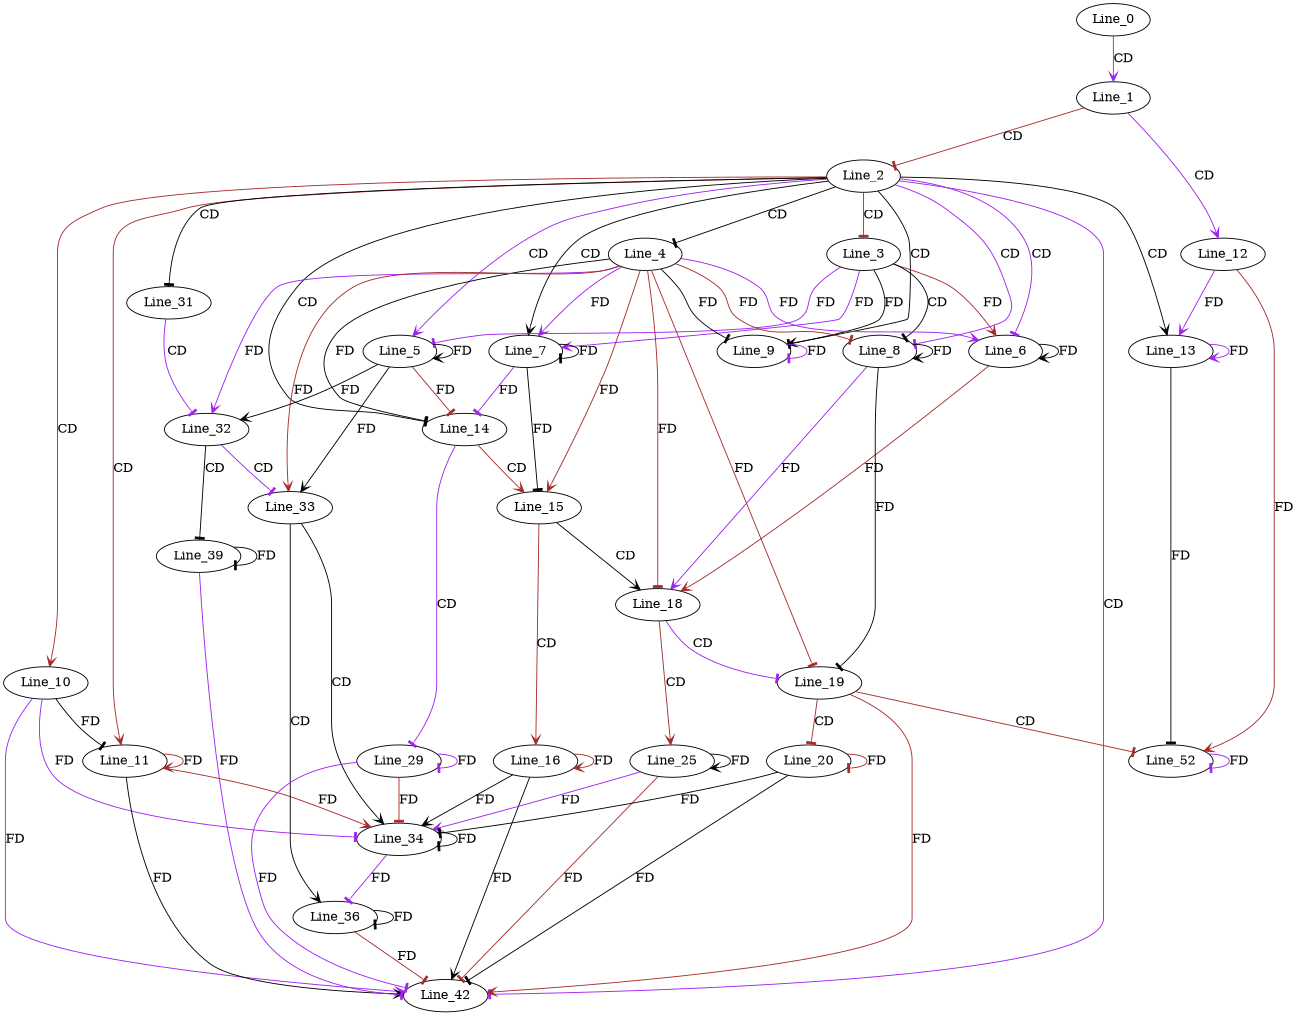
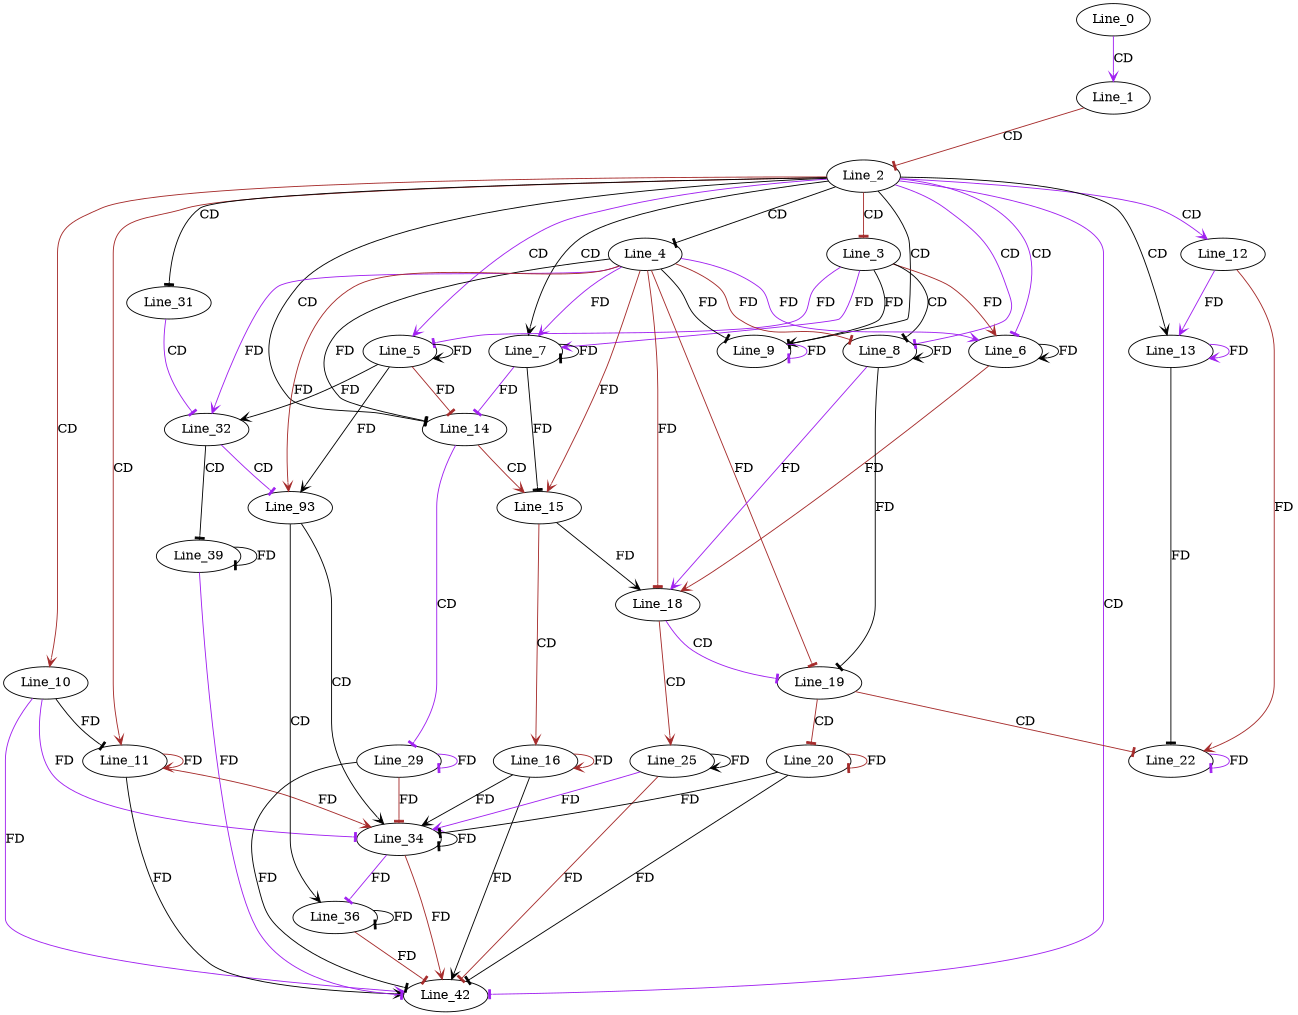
edge "Line_1" -> "Line_12": now "Line_2" -> "Line_12"
node "Line_33": label "Line_33" -> "Line_93"
edge "Line_15" -> "Line_18": label "CD" -> "FD"
node "Line_52": label "Line_52" -> "Line_22"
edge "Line_29" -> "Line_42": color purple -> black
edge "Line_19" -> "Line_42": now "Line_34" -> "Line_42"
